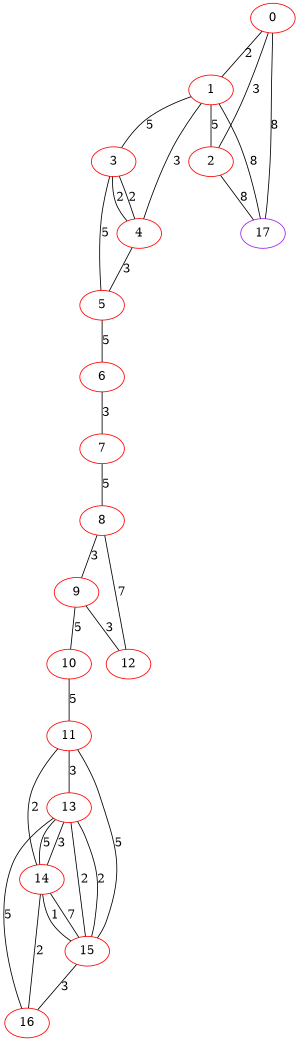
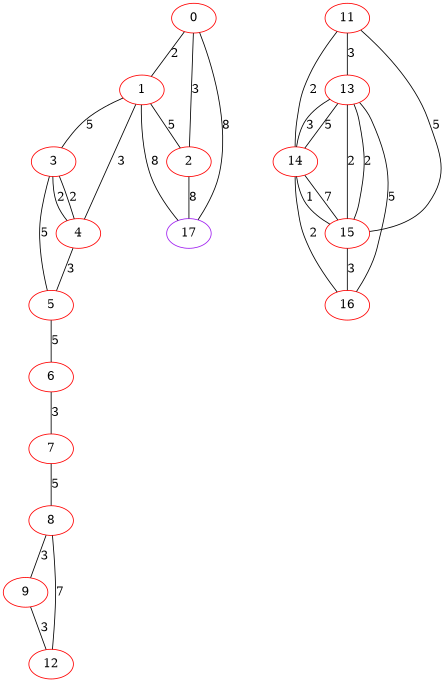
node "10": removed
